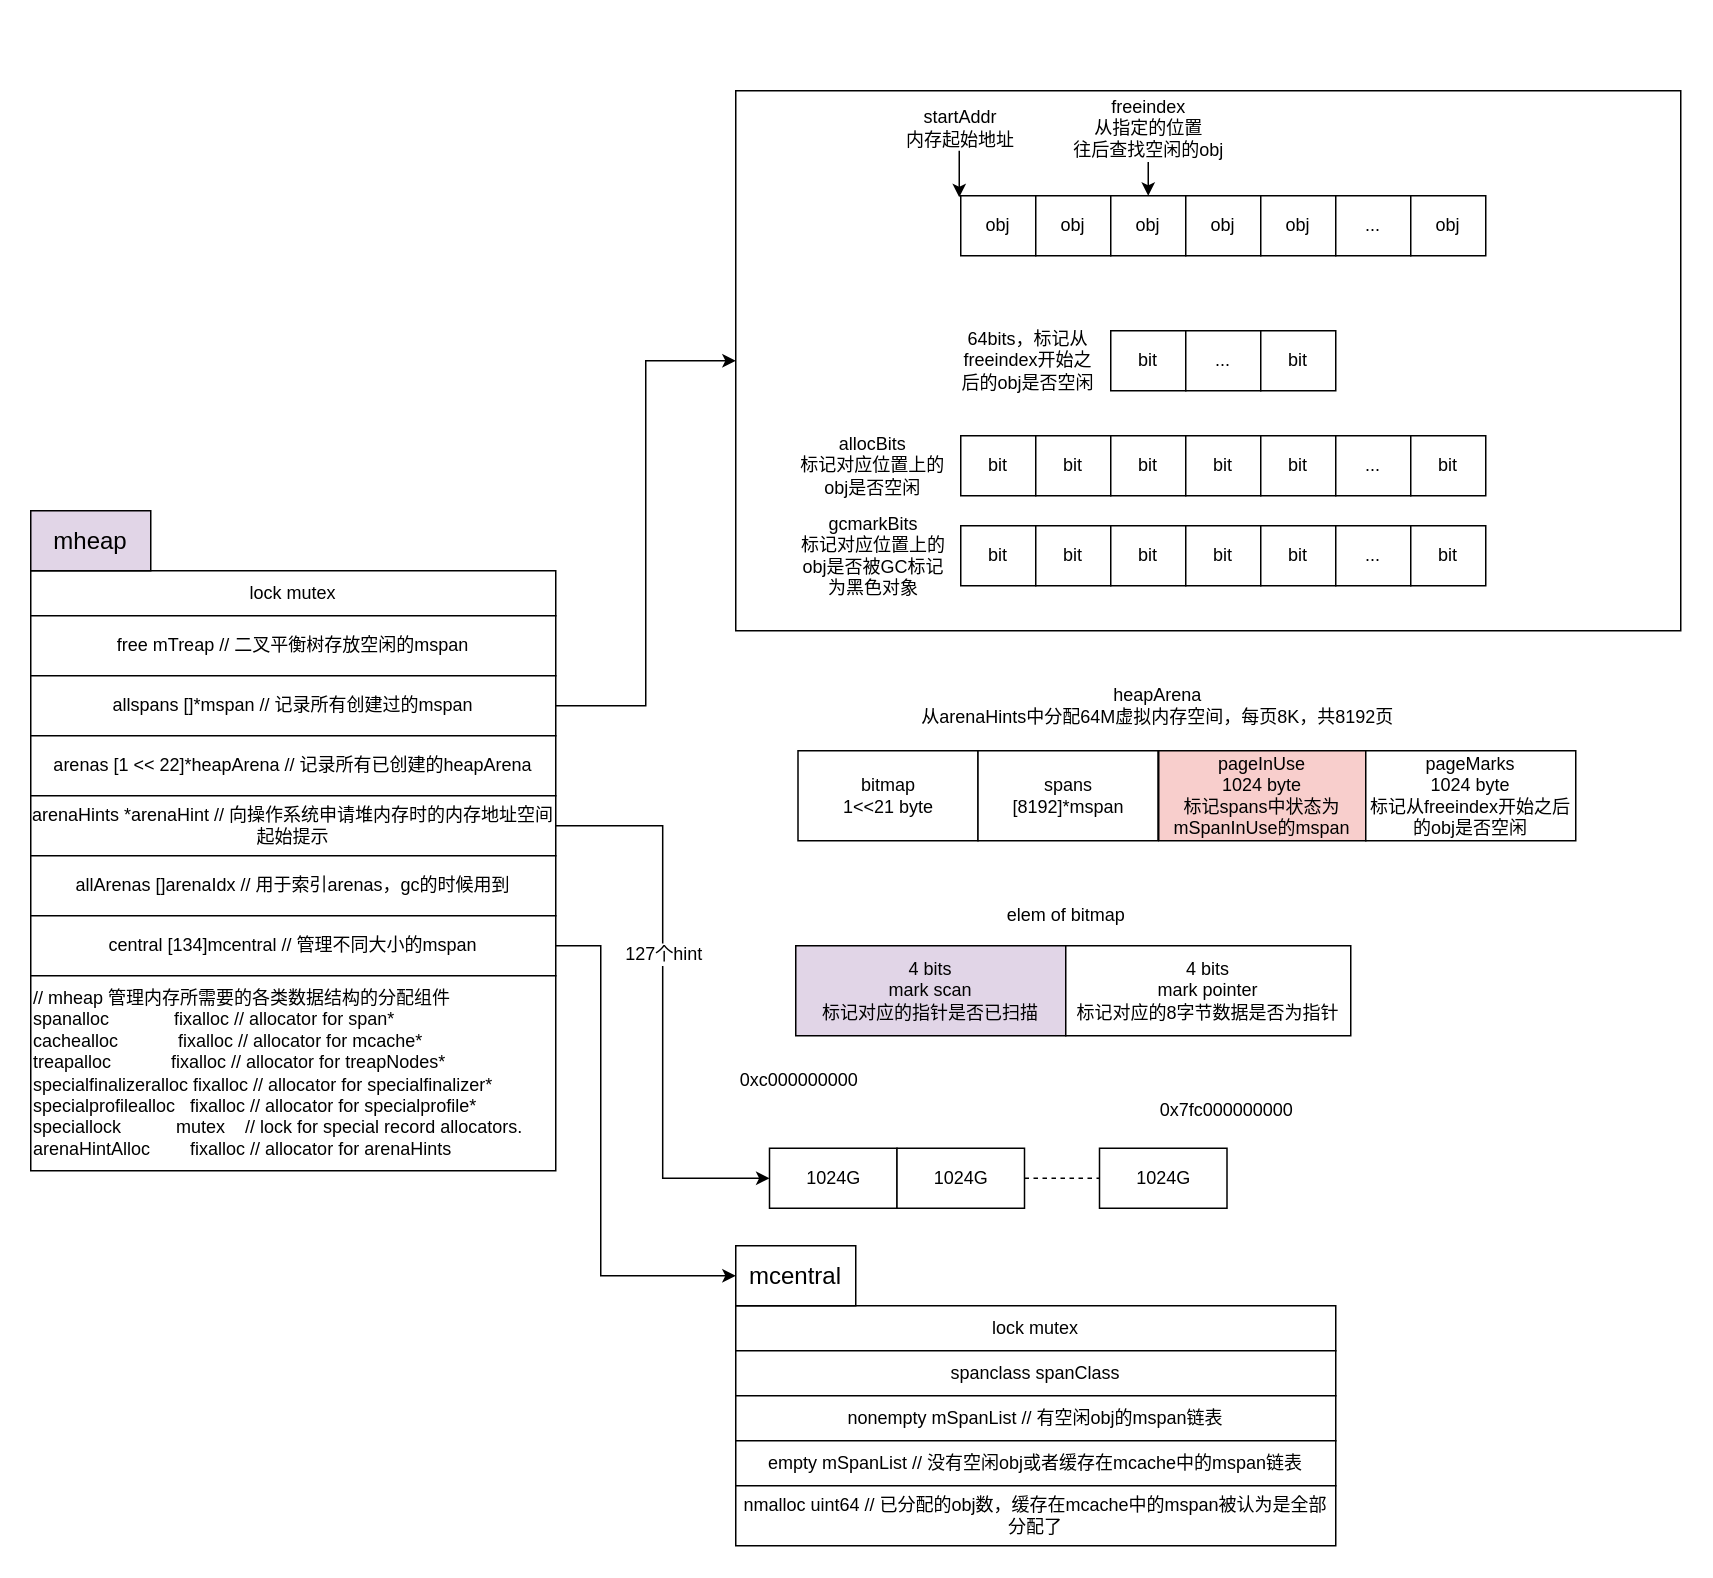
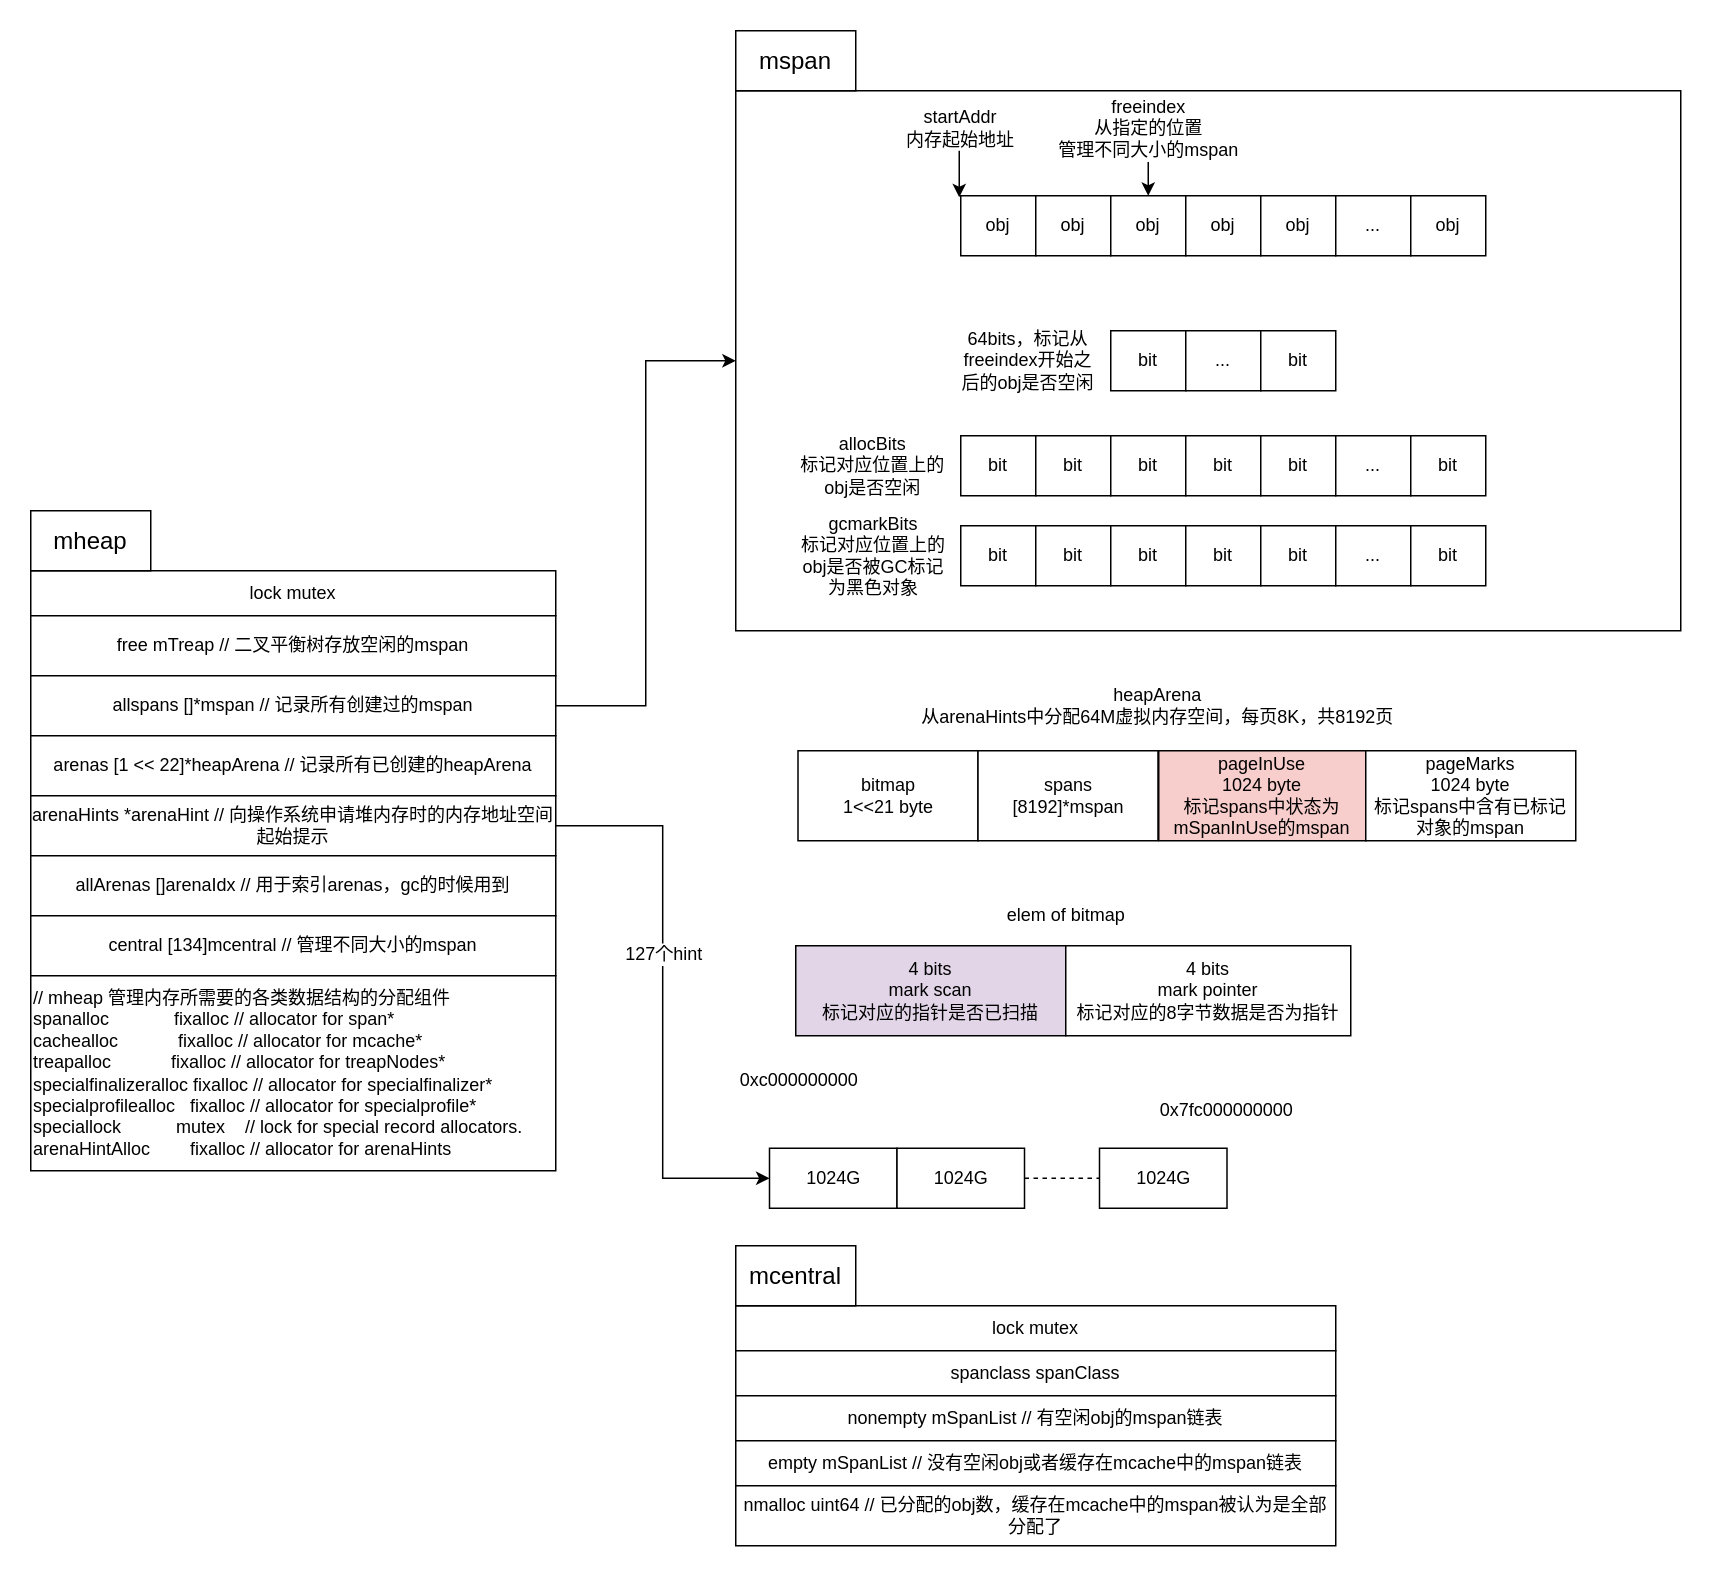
node "mspan": added
node "freeindex 从指定的位置 往后查找空闲的obj": label "freeindex 从指定的位置 往后查找空闲的obj" -> "freeindex 从指定的位置 管理不同大小的mspan"
node "mheap": fillcolor #e1d5e7 -> #ffffff
node "pageMarks 1024 byte 标记从freeindex开始之后的obj是否空闲": label "pageMarks 1024 byte 标记从freeindex开始之后的obj是否空闲" -> "pageMarks 1024 byte 标记spans中含有已标记对象的mspan"
edge "central [134]mcentral // 管理不同大小的mspan" -> "mcentral": removed
